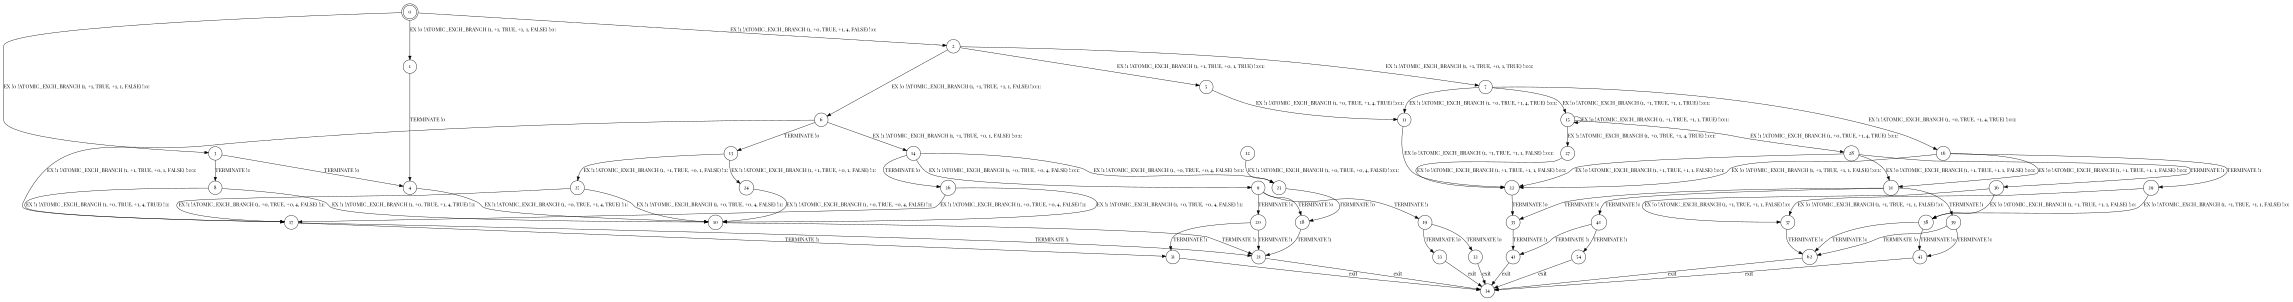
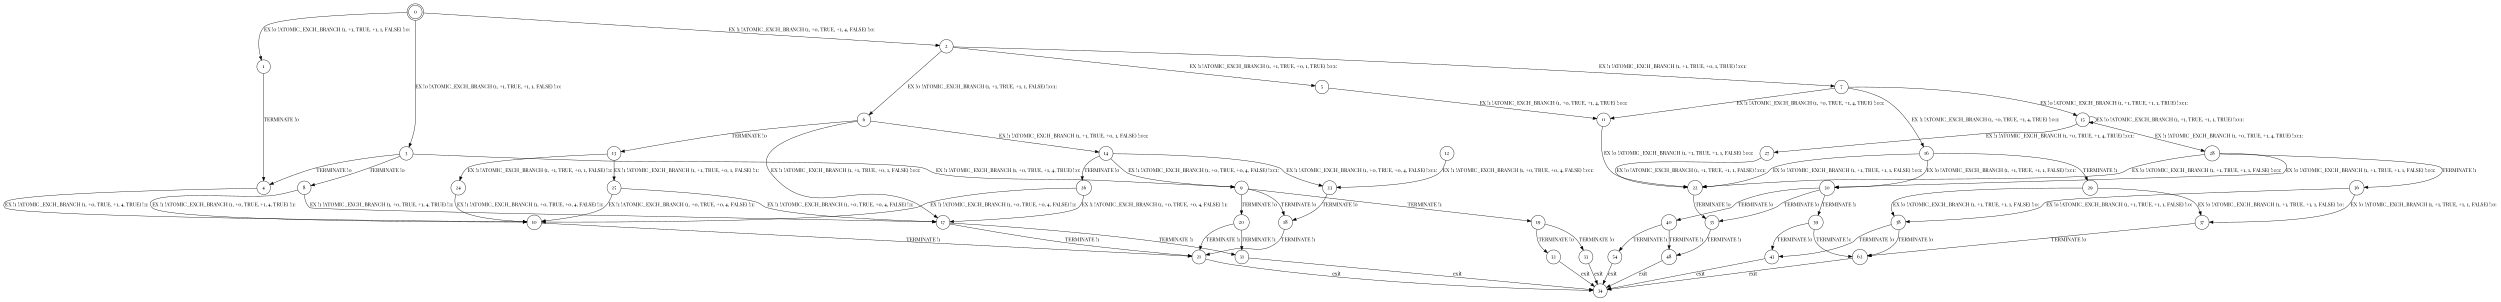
edge "3" -> "9": added, label "EX !1 !ATOMIC_EXCH_BRANCH (1, +0, TRUE, +1, 4, TRUE) !:0:"
node "41": label "41" -> "48"
